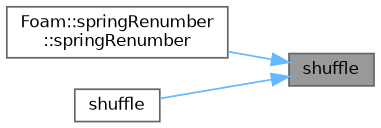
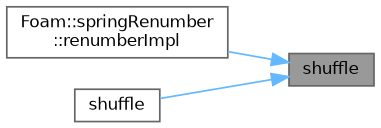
node "Foam::springRenumber ::springRenumber": label "Foam::springRenumber ::springRenumber" -> "Foam::springRenumber ::renumberImpl"
